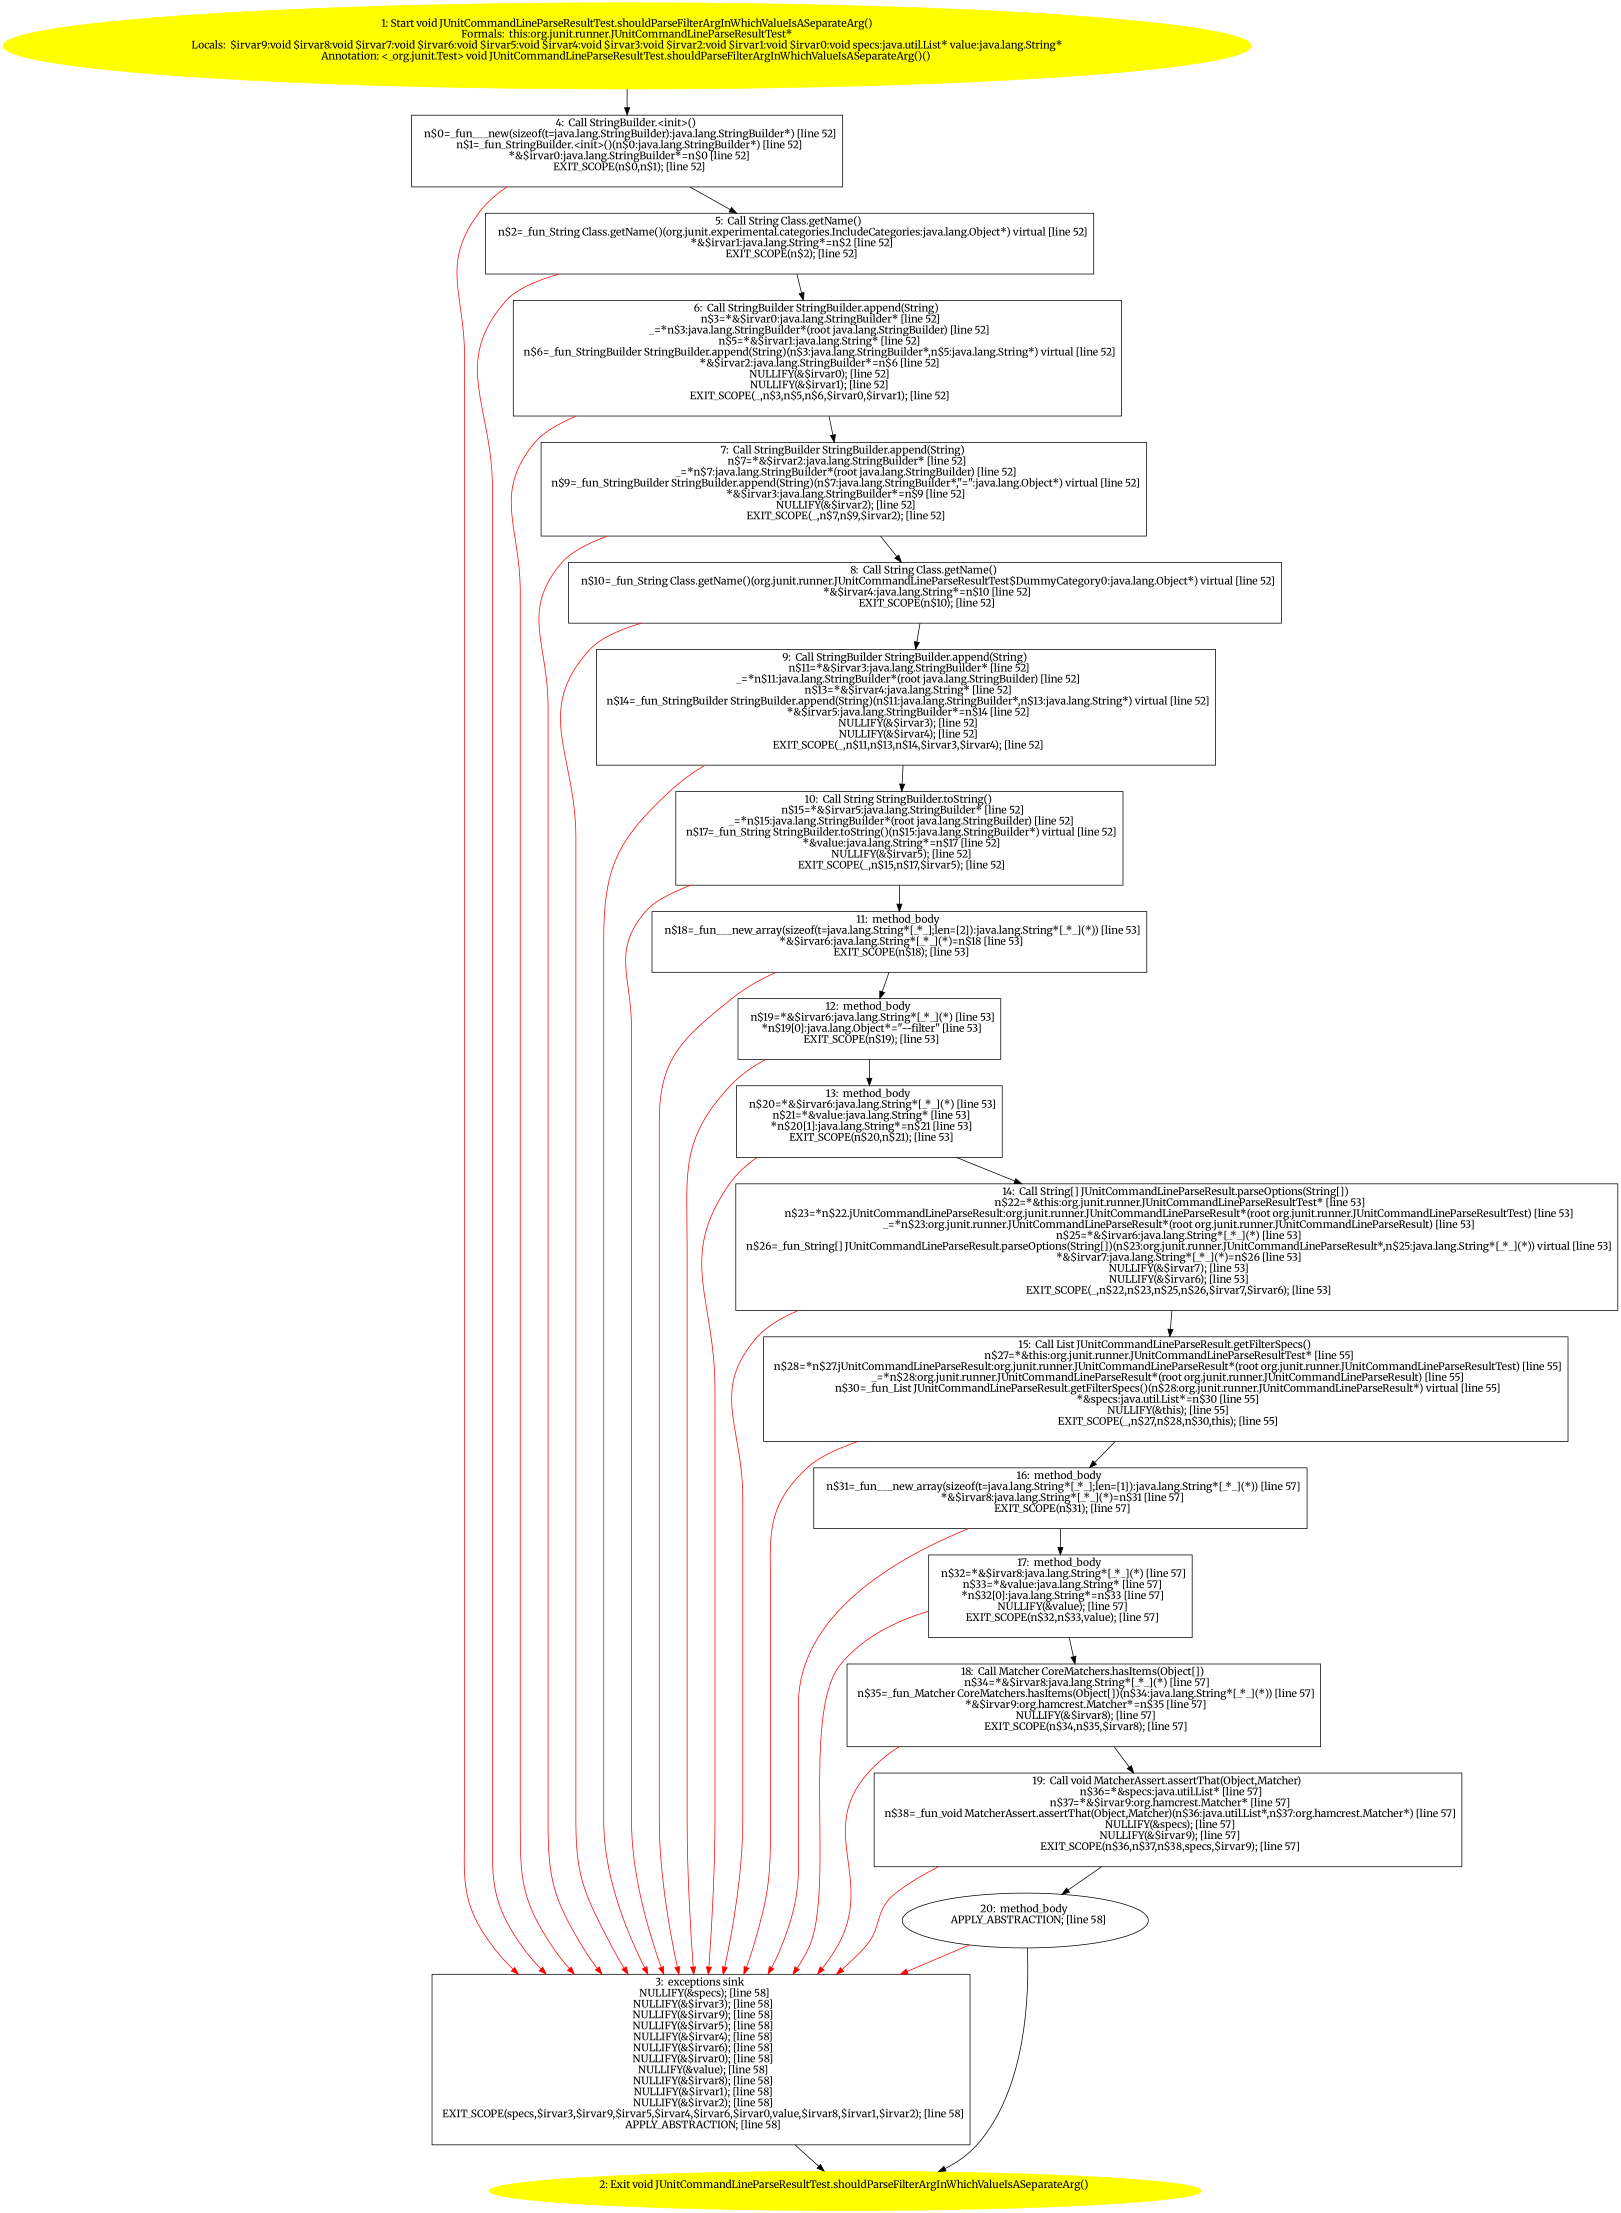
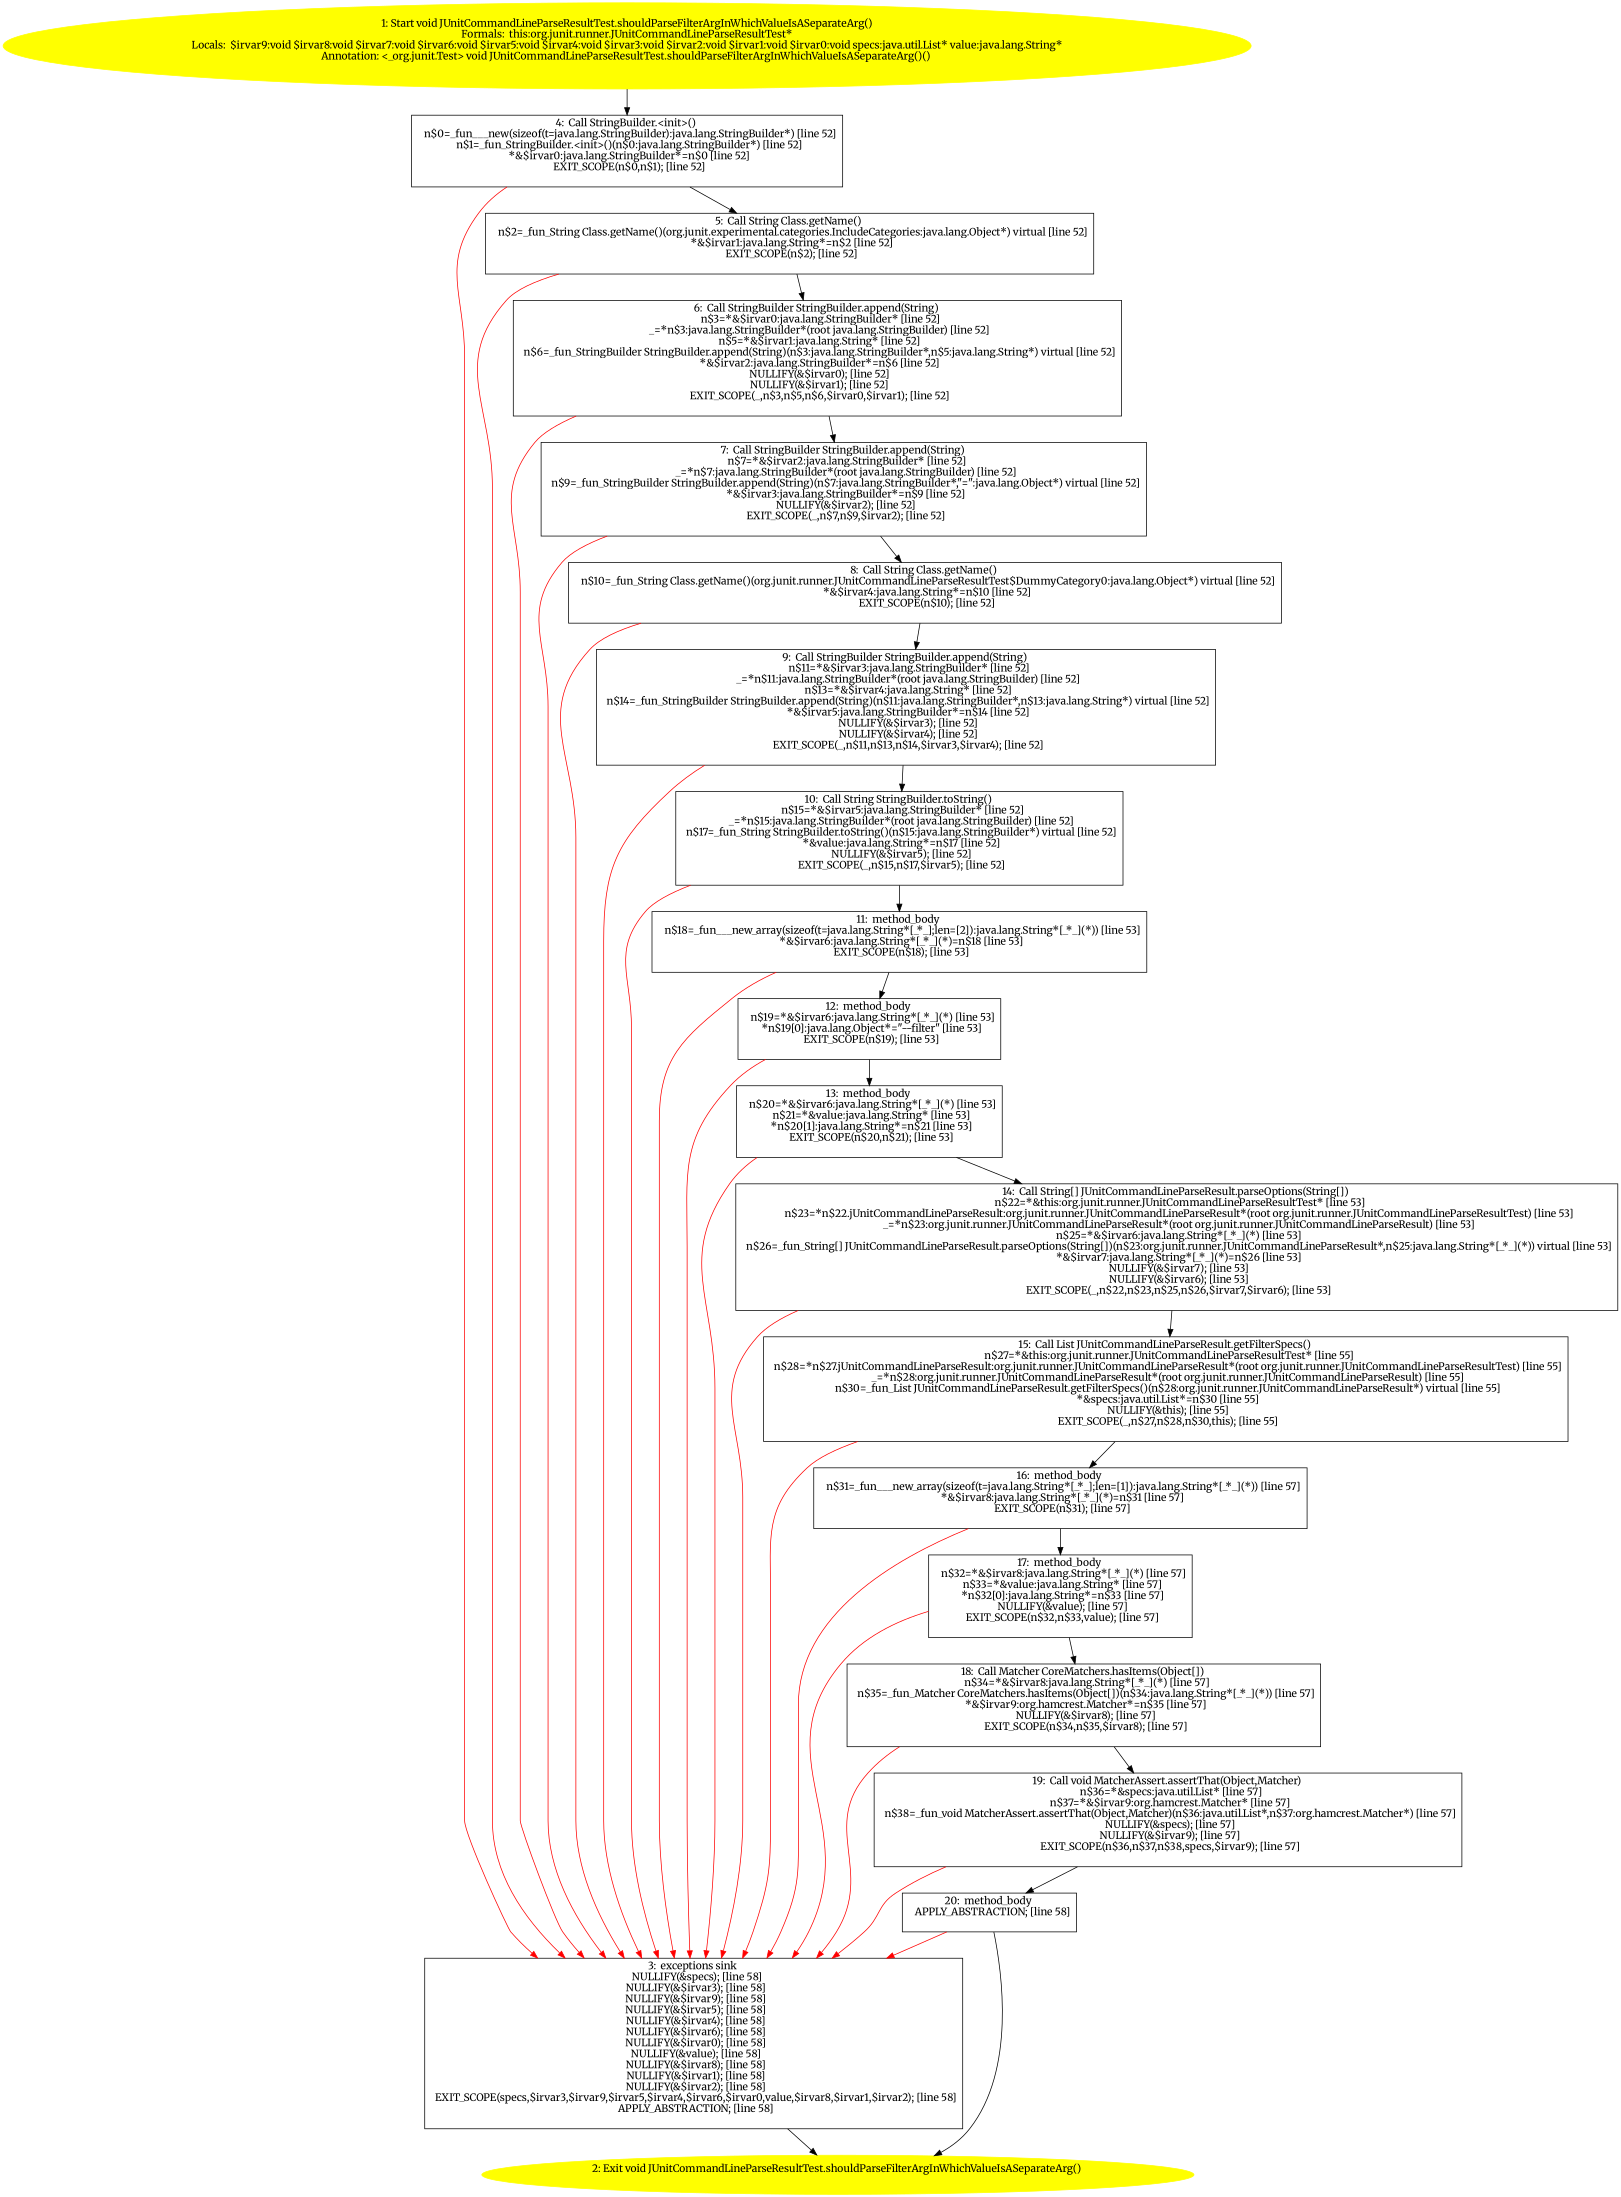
node "20:  method_body APPLY_ABSTRACTION; [line 58]": shape ellipse -> box
